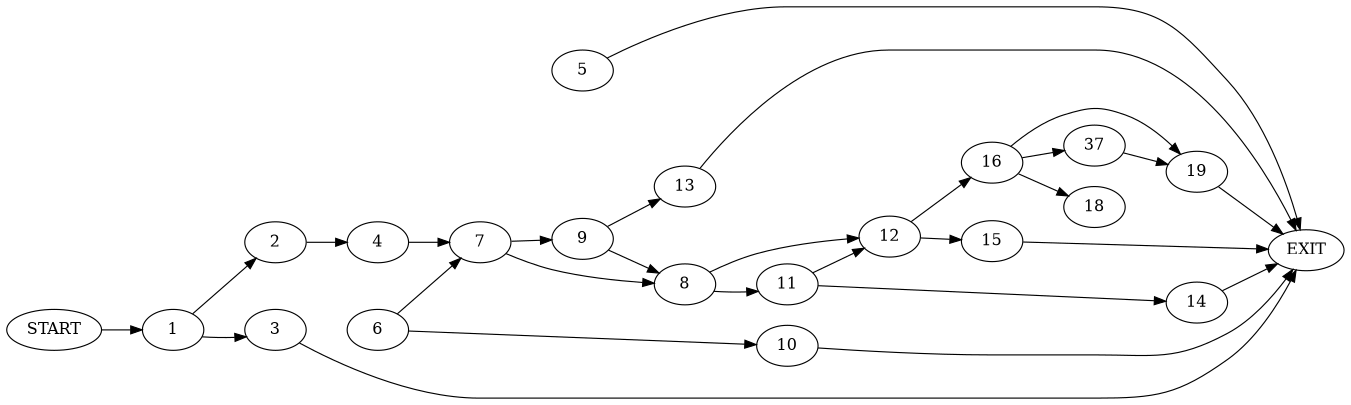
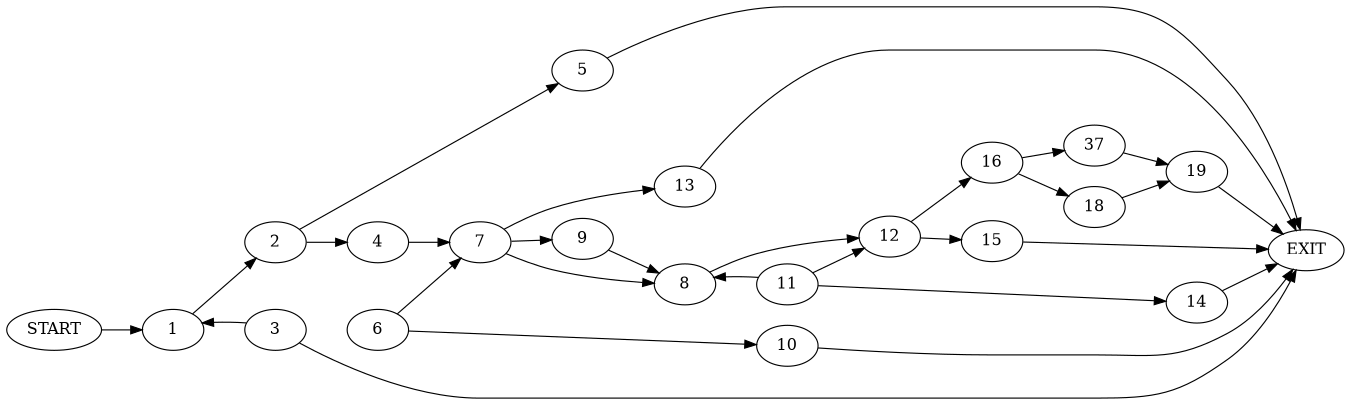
edge "16" -> "19": now "18" -> "19"
edge "2" -> "5": added
edge "9" -> "13": now "7" -> "13"
edge "8" -> "11": reversed
edge "1" -> "3": reversed
